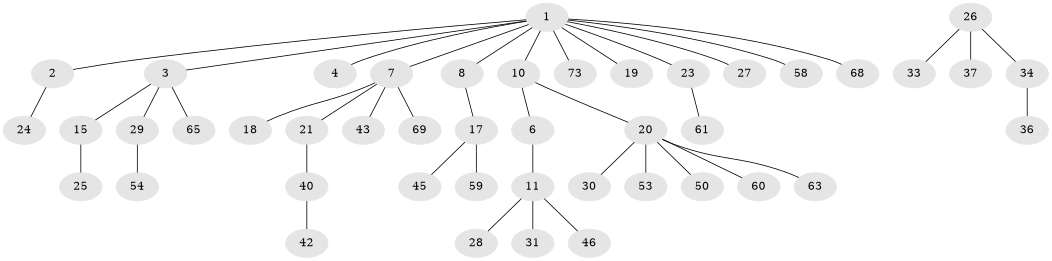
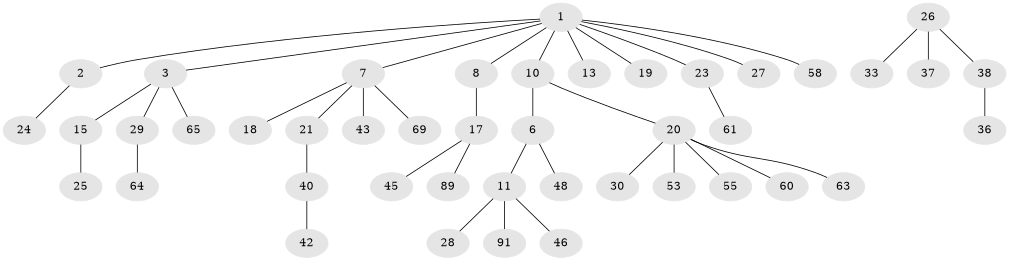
node "4": removed
node "73": label "73" -> "13"
node "68": removed
node "34": label "34" -> "38"
node "54": label "54" -> "64"
node "59": label "59" -> "89"
node "48": added
node "50": label "50" -> "55"
node "31": label "31" -> "91"
